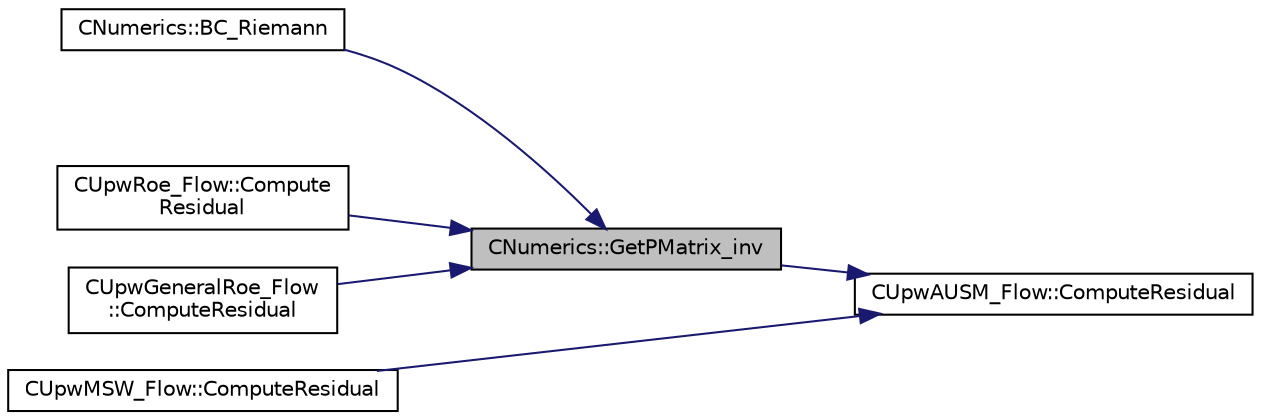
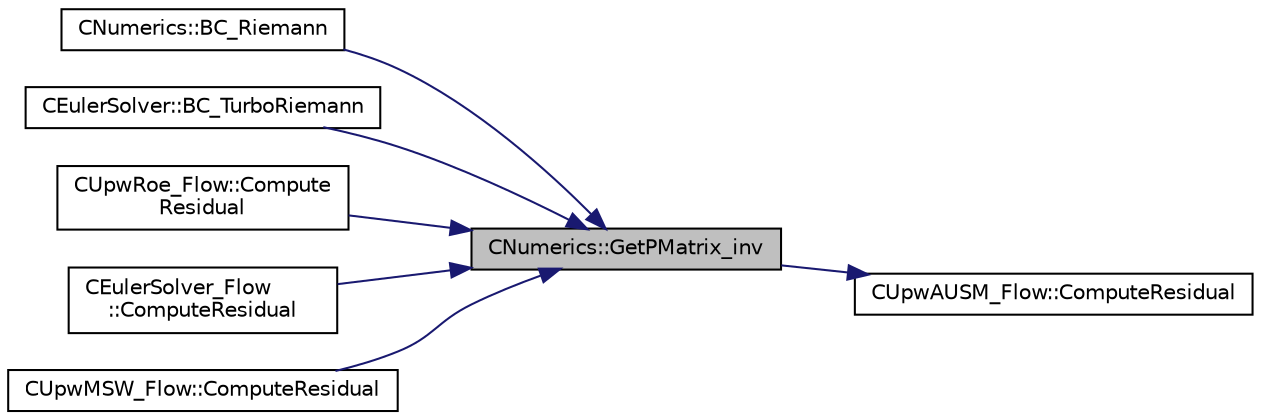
node "CEulerSolver::BC_TurboRiemann": added
node "CUpwGeneralRoe_Flow ::ComputeResidual": label "CUpwGeneralRoe_Flow ::ComputeResidual" -> "CEulerSolver_Flow ::ComputeResidual"
edge "CUpwMSW_Flow::ComputeResidual" -> "CUpwAUSM_Flow::ComputeResidual": now "CUpwMSW_Flow::ComputeResidual" -> "CNumerics::GetPMatrix_inv"
